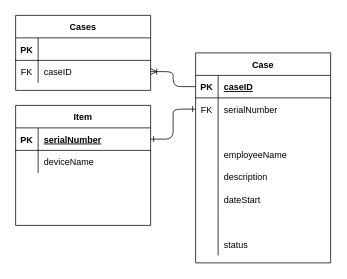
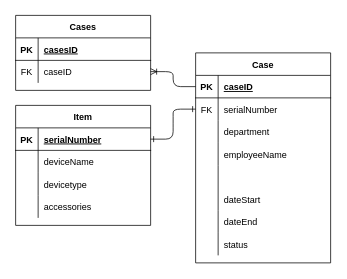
node "casesID": added
node "department": added
node "description": removed
node "devicetype": added
node "accessories": added
node "dateEnd": added
